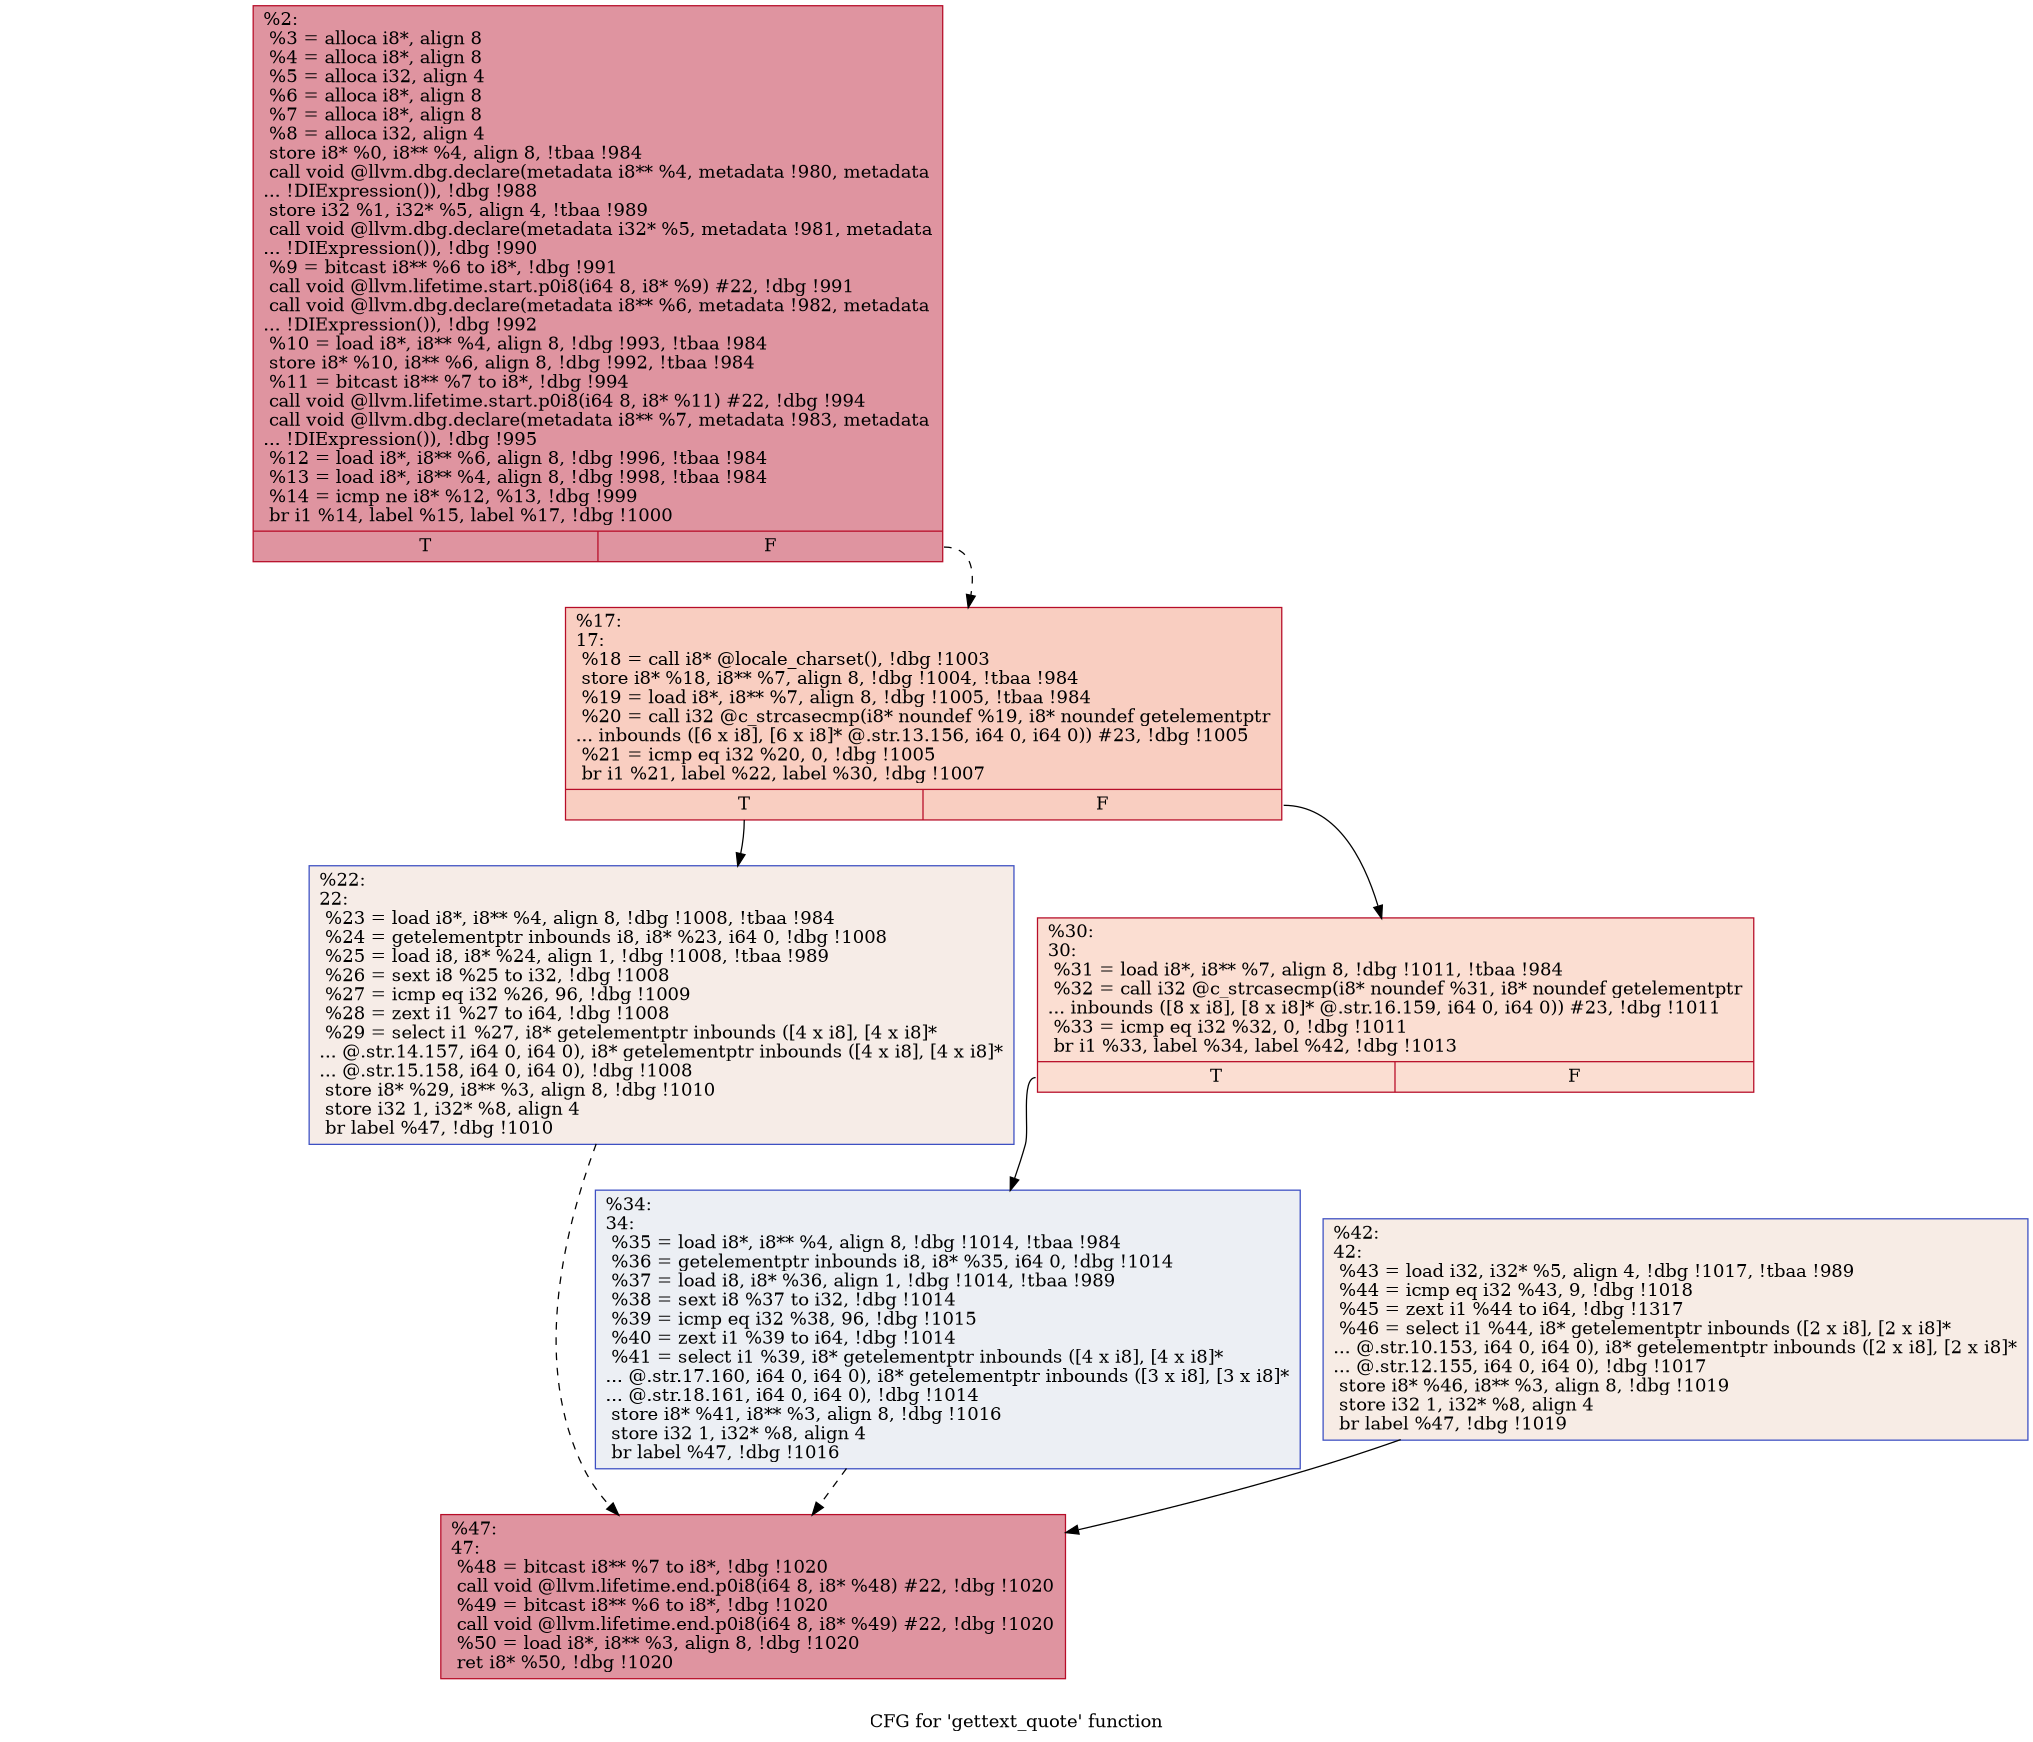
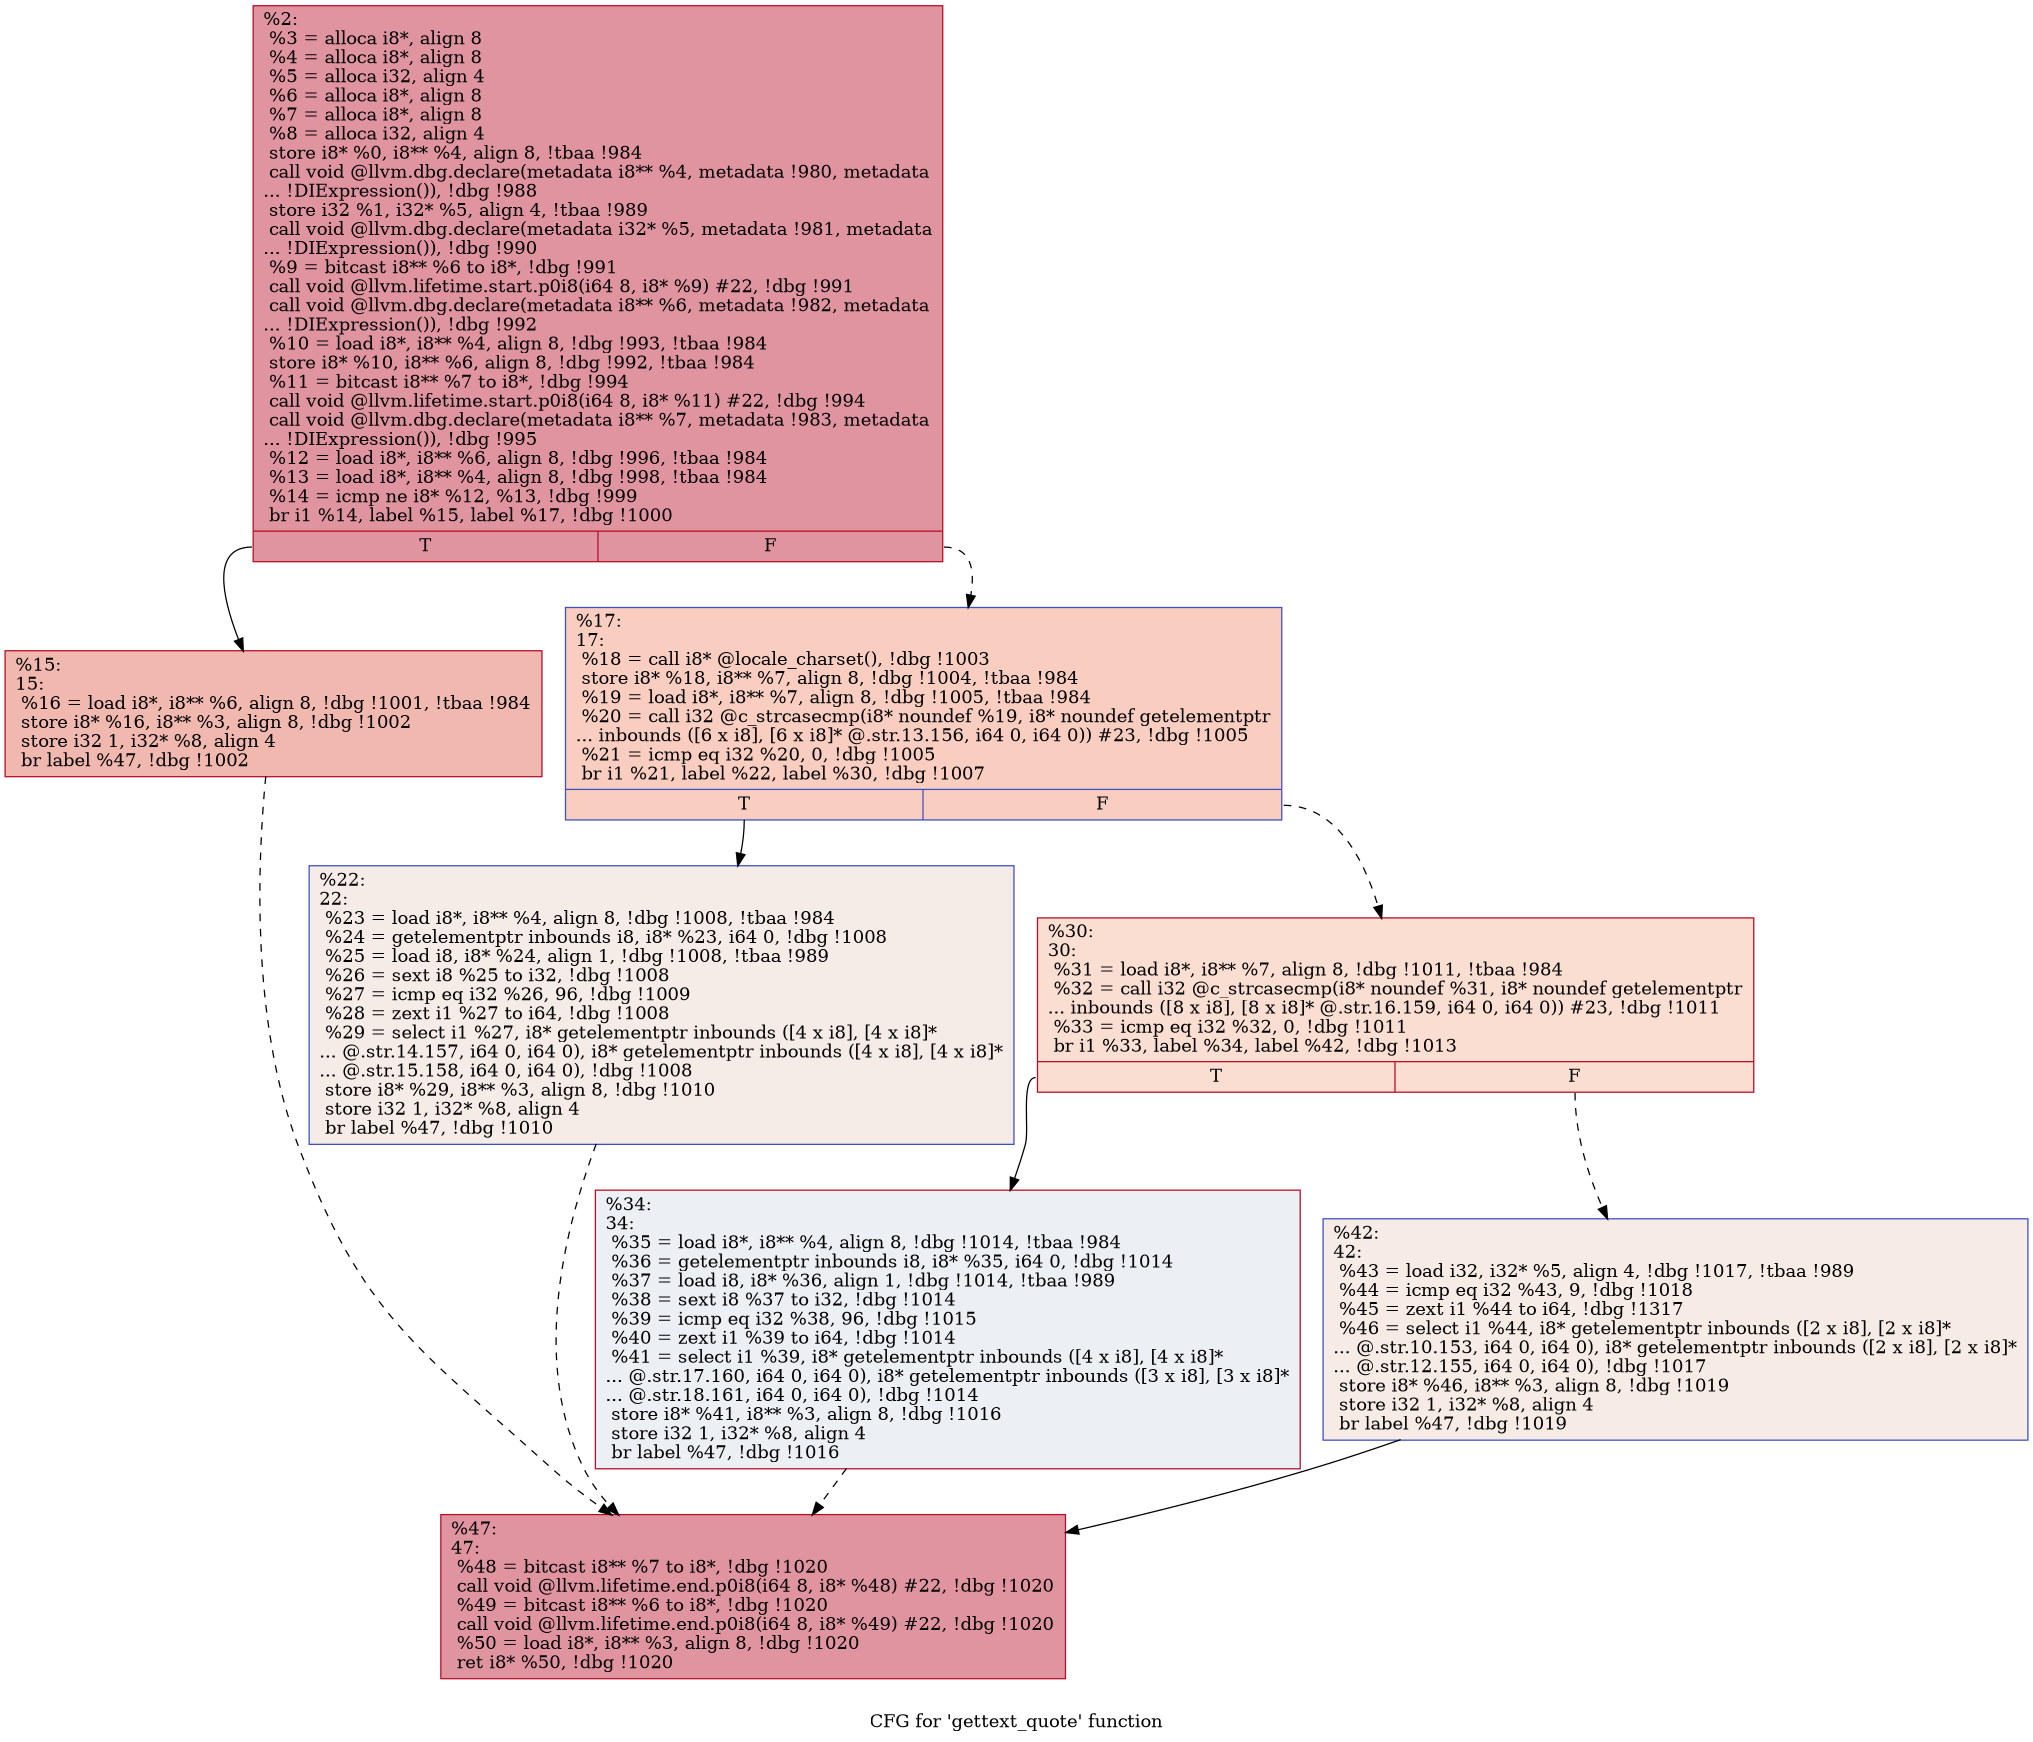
node "%15:": added
node "%17:": color #b70d28ff -> #3d50c3ff
edge "%17:" -> "%30:": style solid -> dashed
edge "%30:" -> "%42:": added
node "%34:": color #3d50c3ff -> #b70d28ff
